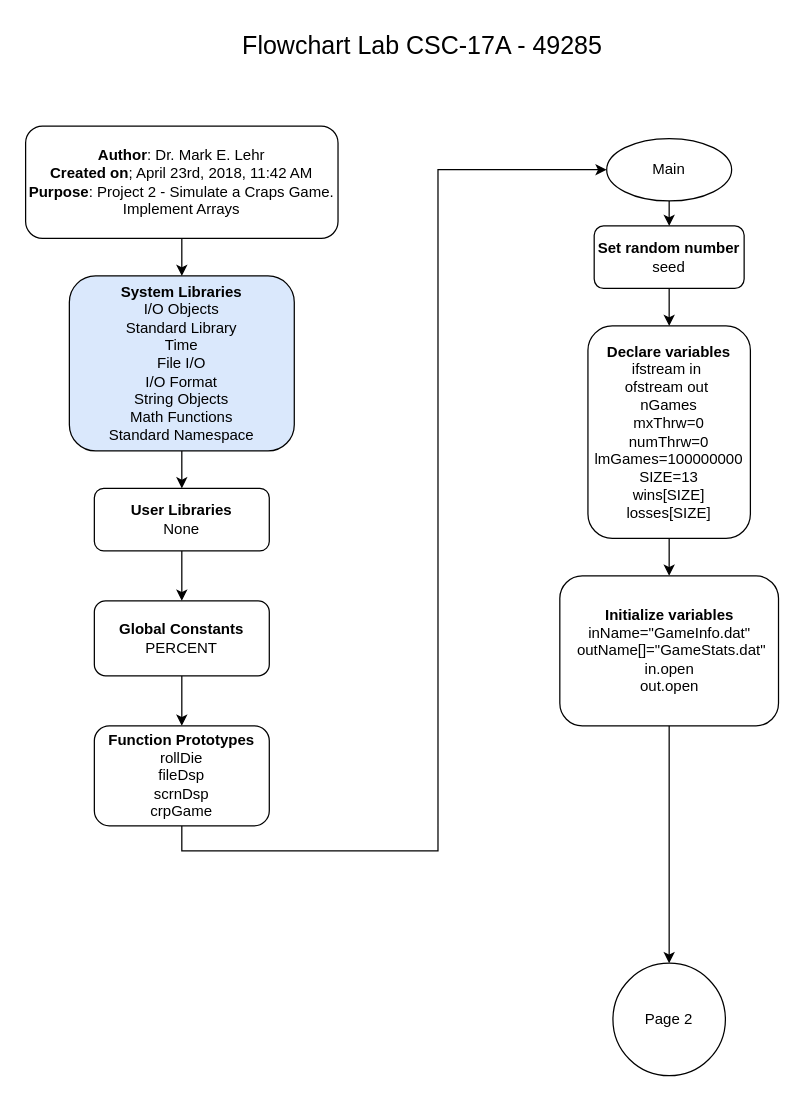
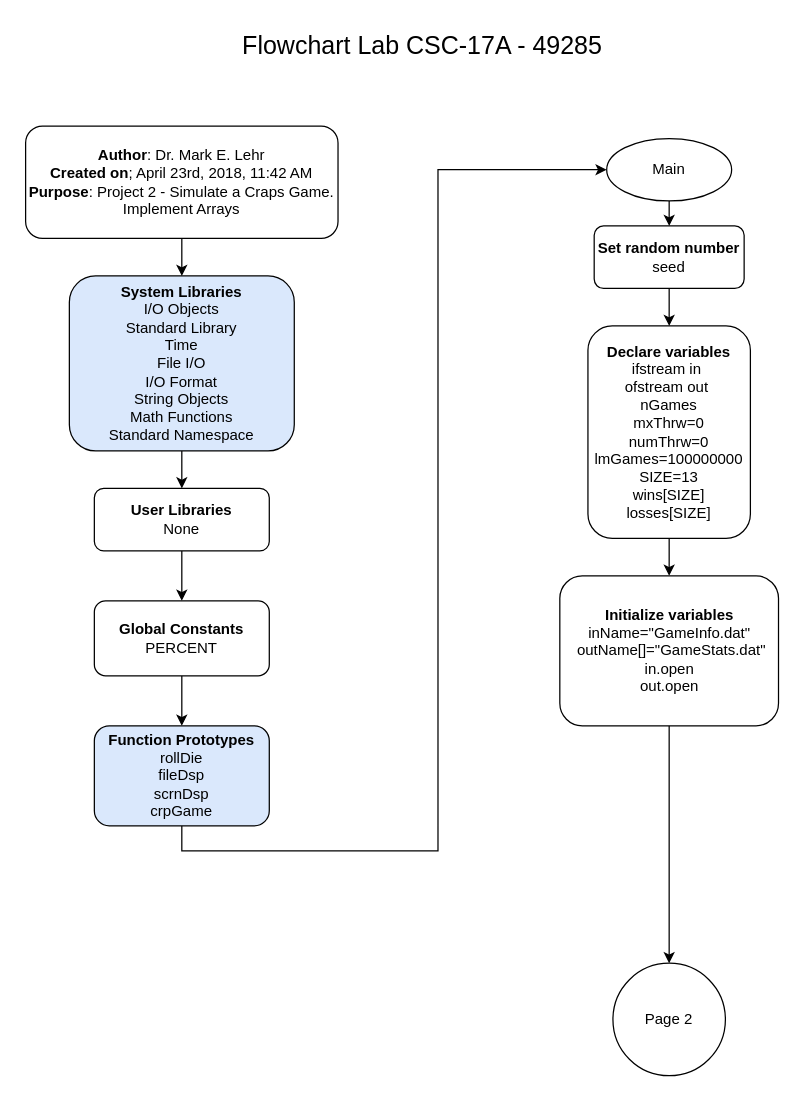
node "Function Prototypes rollDie fileDsp scrnDsp crpGame": fillcolor #ffffff -> #dae8fc
